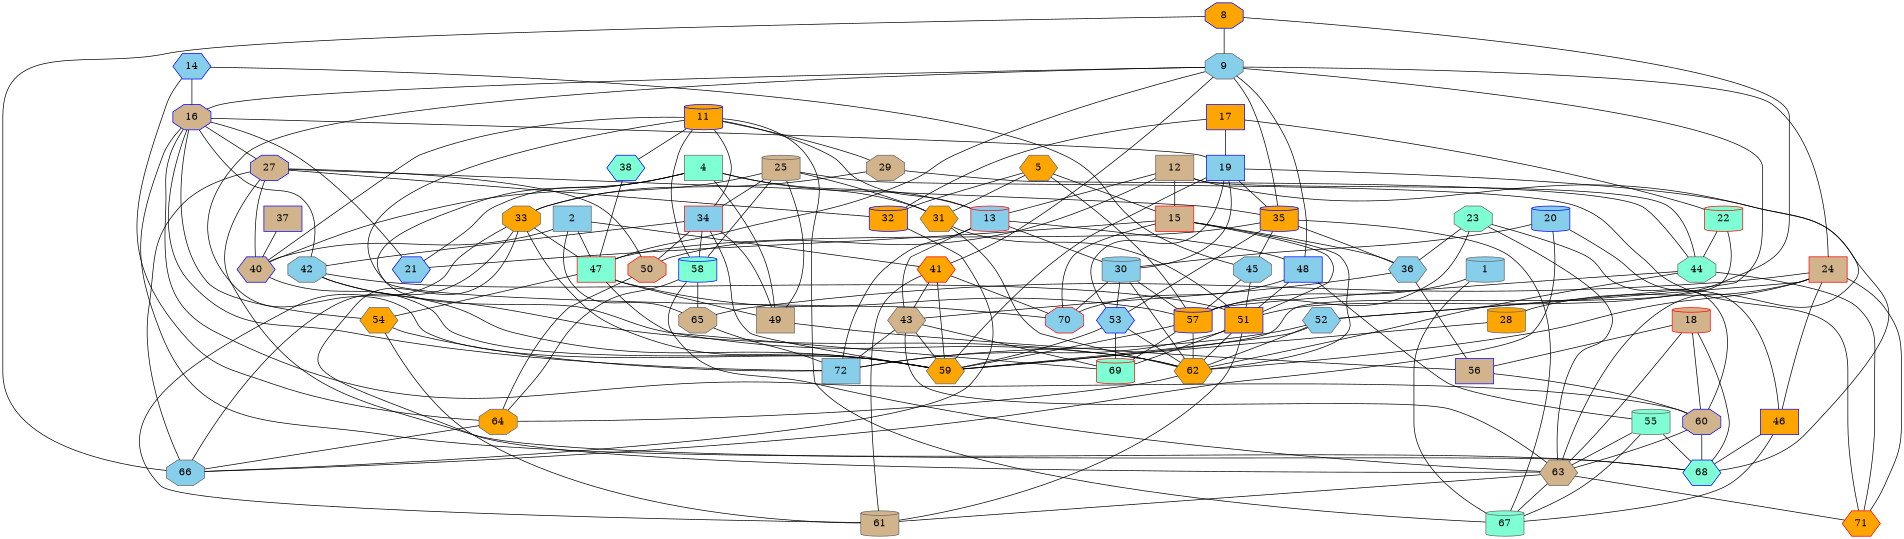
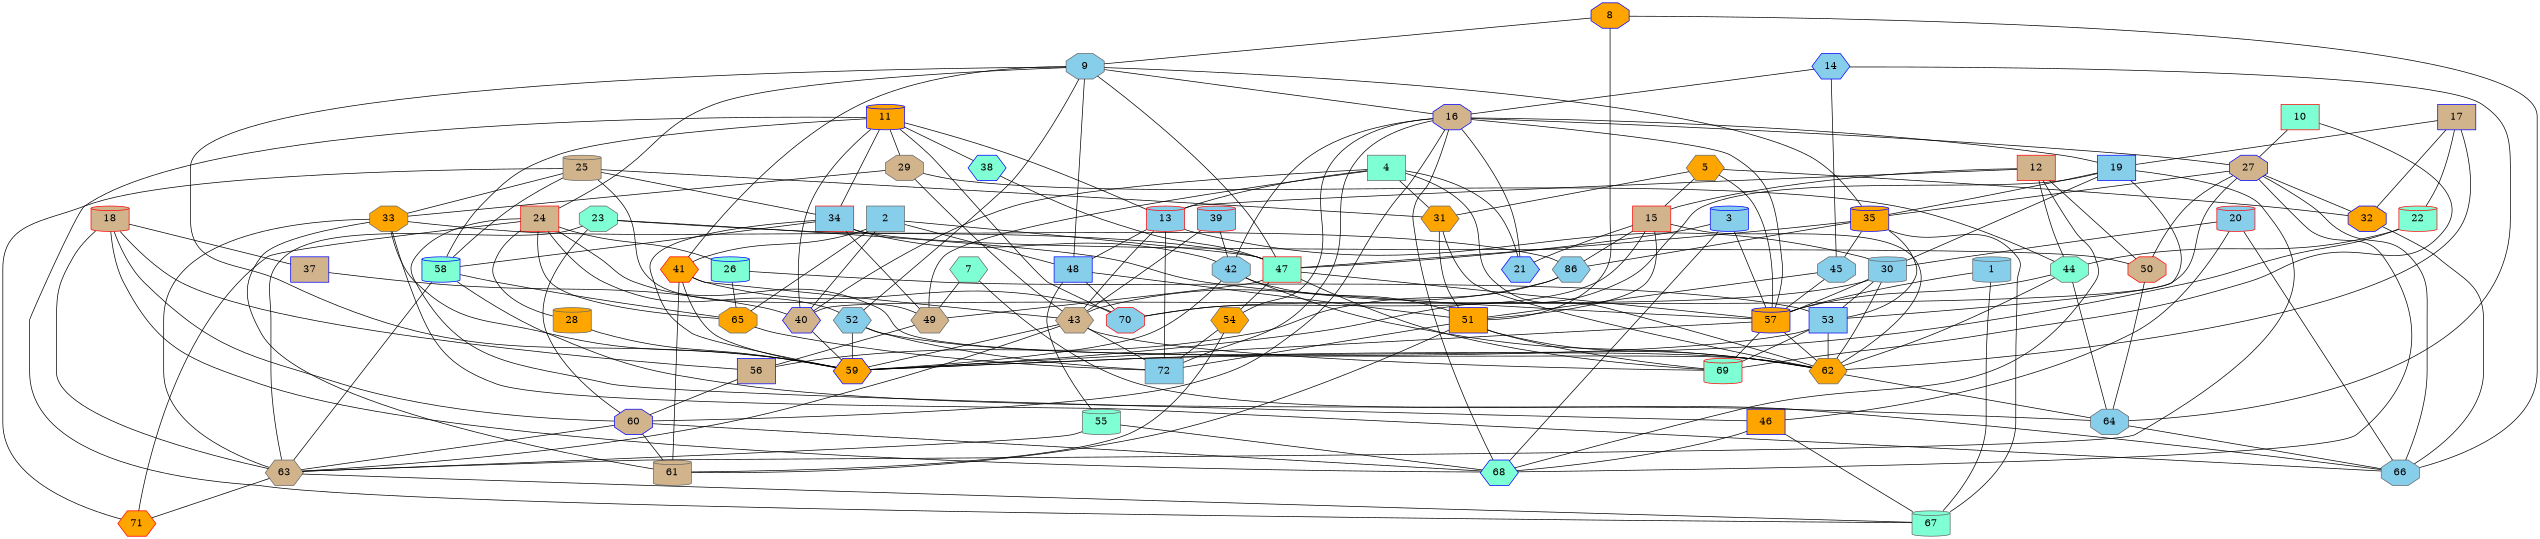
node "17": fillcolor orange -> tan
node "10": added
edge "16" -- "57": added
node "12": color gray40 -> red
node "32": shape cylinder -> octagon
node "39": added
node "20": color blue -> red
node "3": added
edge "18" -- "37": added
edge "2" -- "48": added
edge "29" -- "43": added
node "26": added
node "7": added
node "36": label "36" -> "86"
node "65": fillcolor tan -> orange
node "49": shape box -> hexagon
node "53": shape hexagon -> box
edge "17" -- "62": added
edge "44" -- "71": now "44" -- "64"
node "59": color gray40 -> blue
node "64": fillcolor orange -> skyblue
edge "55" -- "67": removed
edge "63" -- "61": now "60" -- "61"
